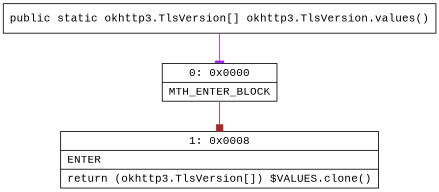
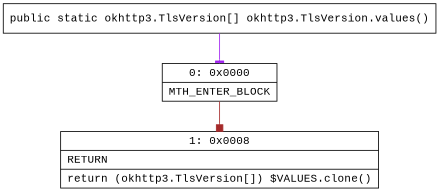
node "1: 0x0008": text "ENTER" -> "RETURN"
